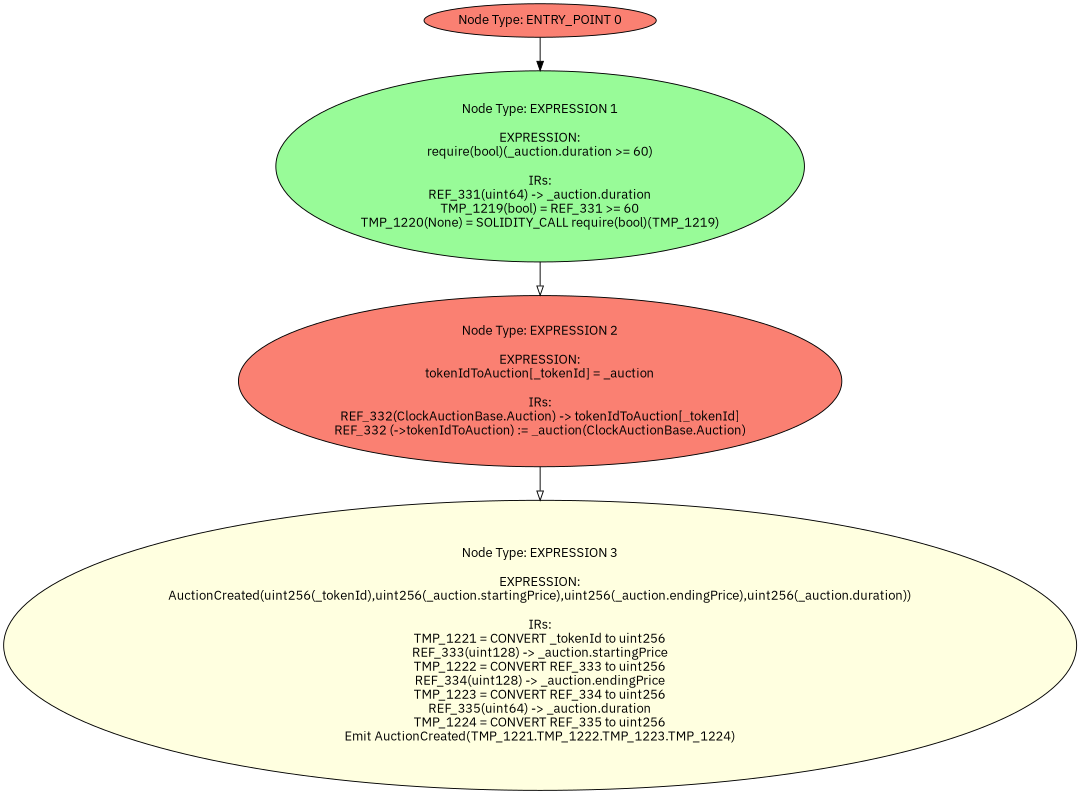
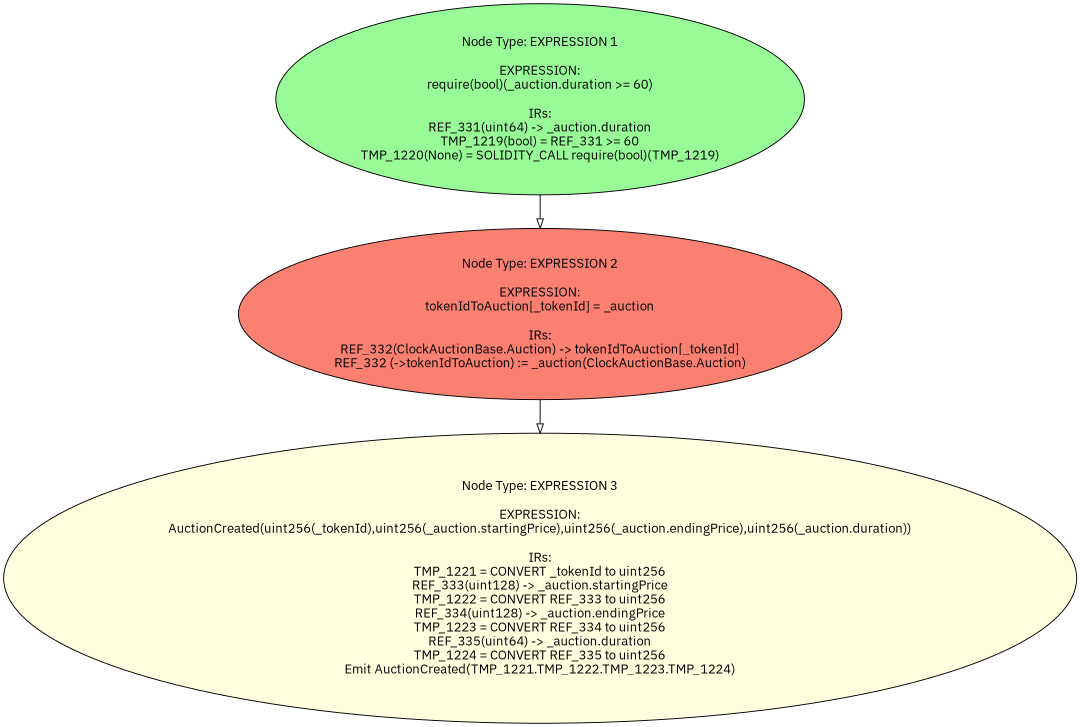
node "Node Type: ENTRY_POINT 0": removed
